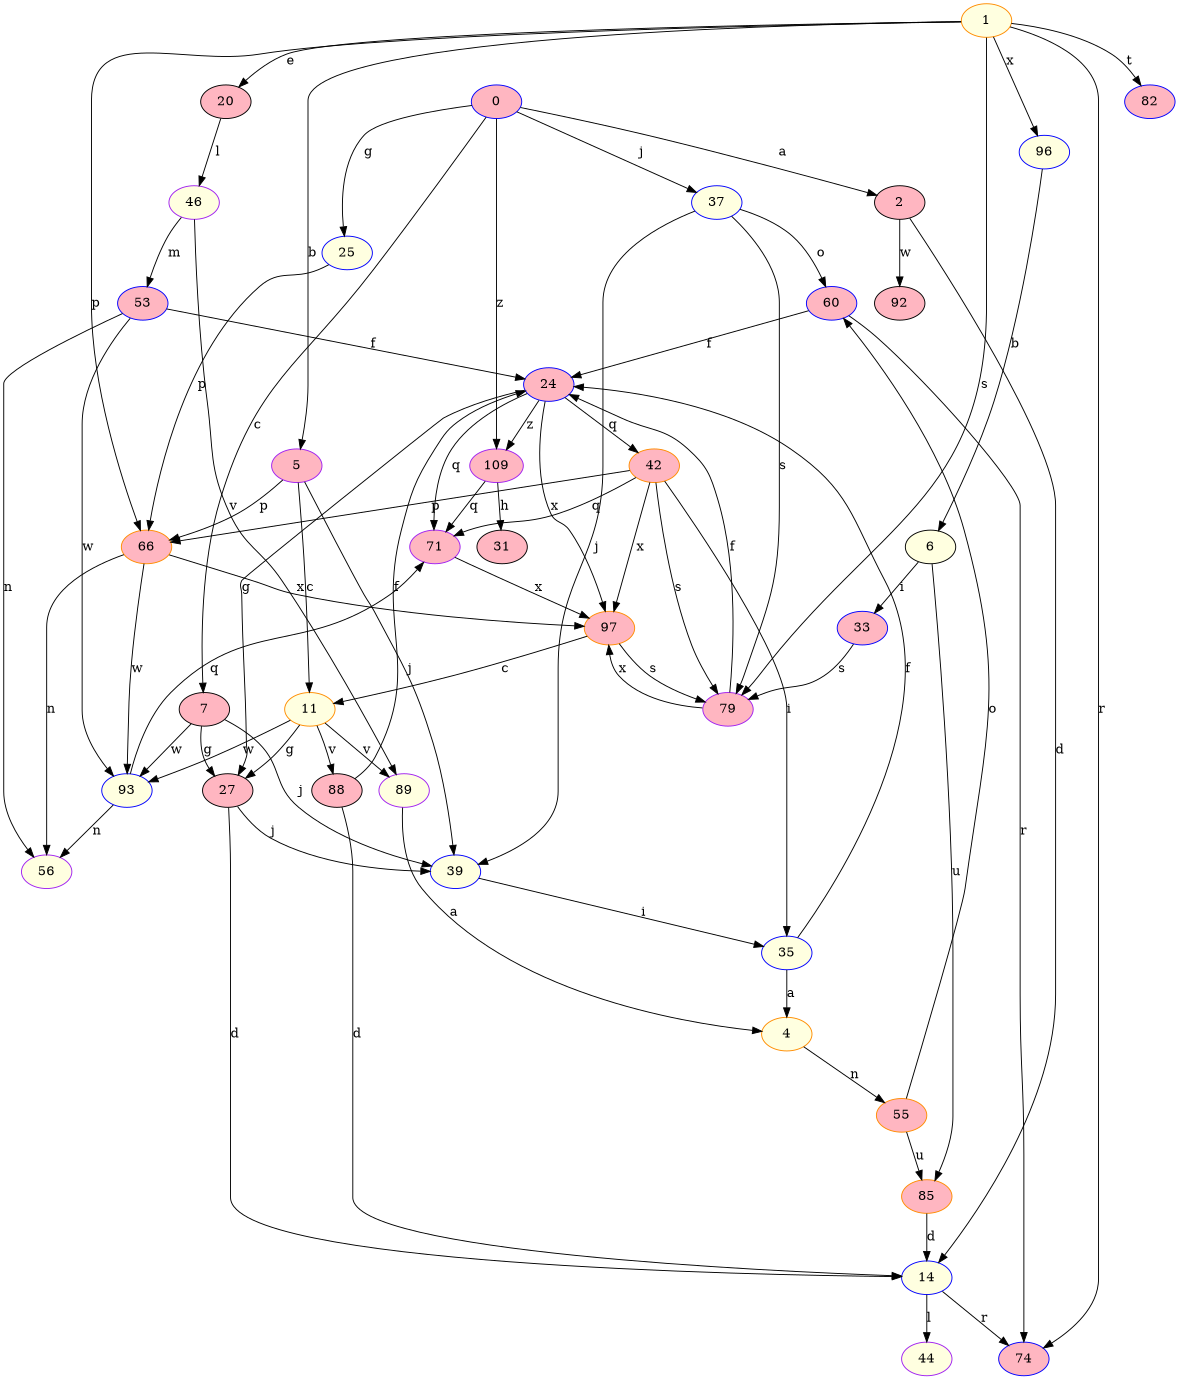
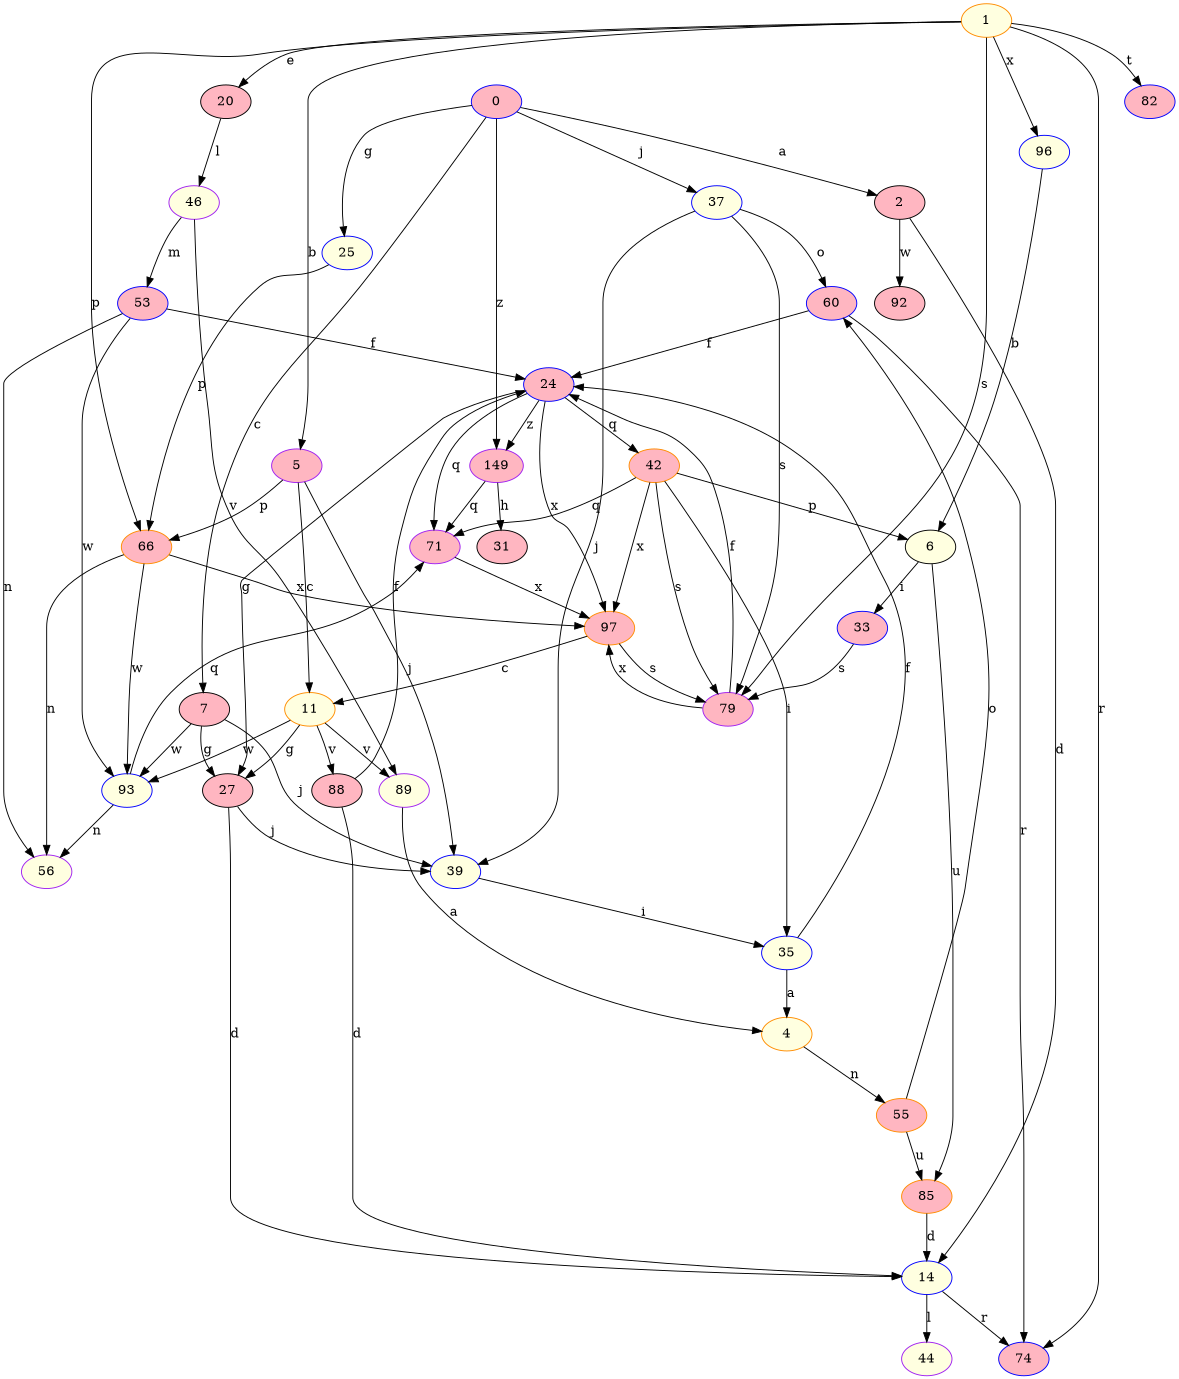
node "109": label "109" -> "149"
edge "42" -> "66": now "42" -> "6"
